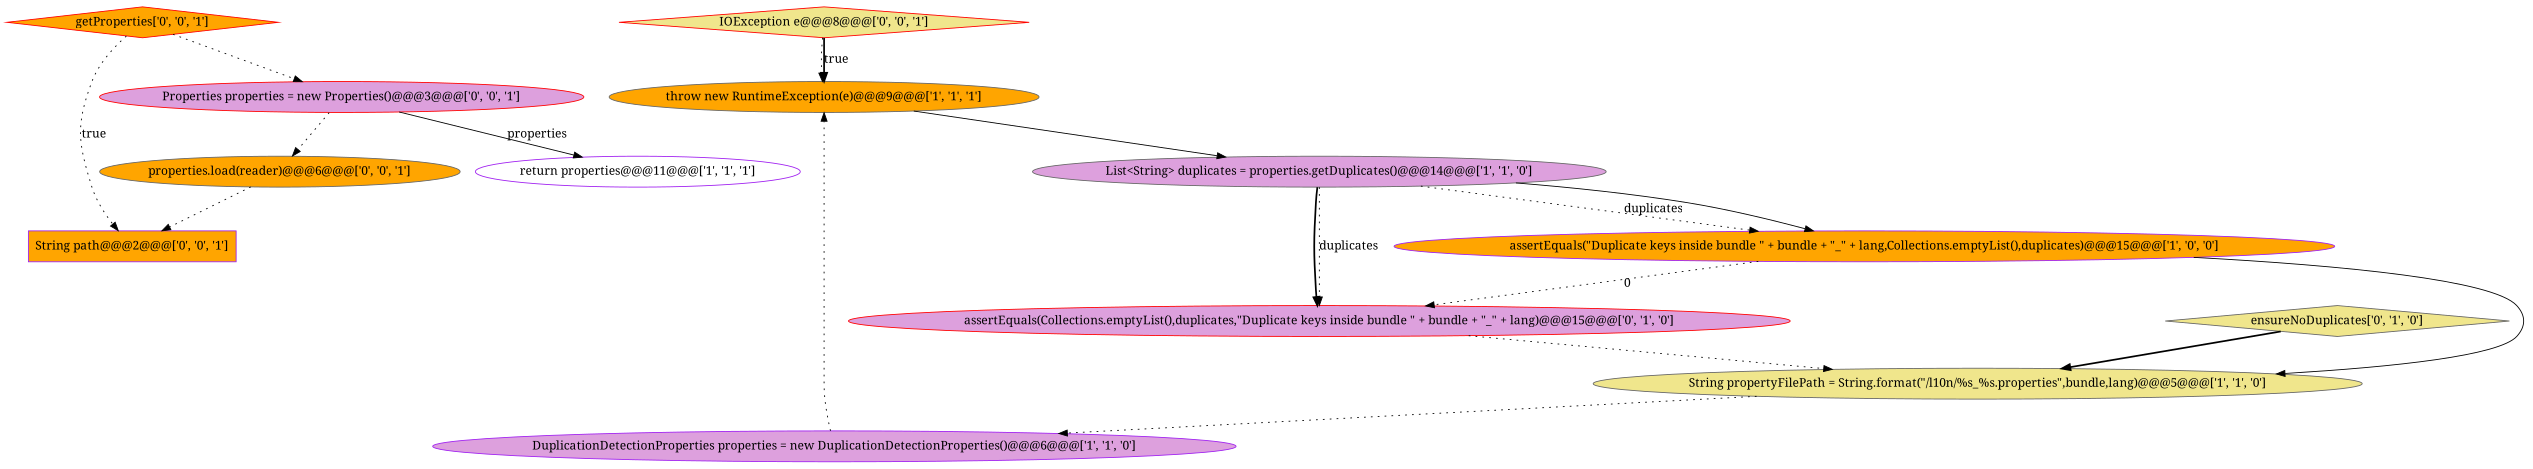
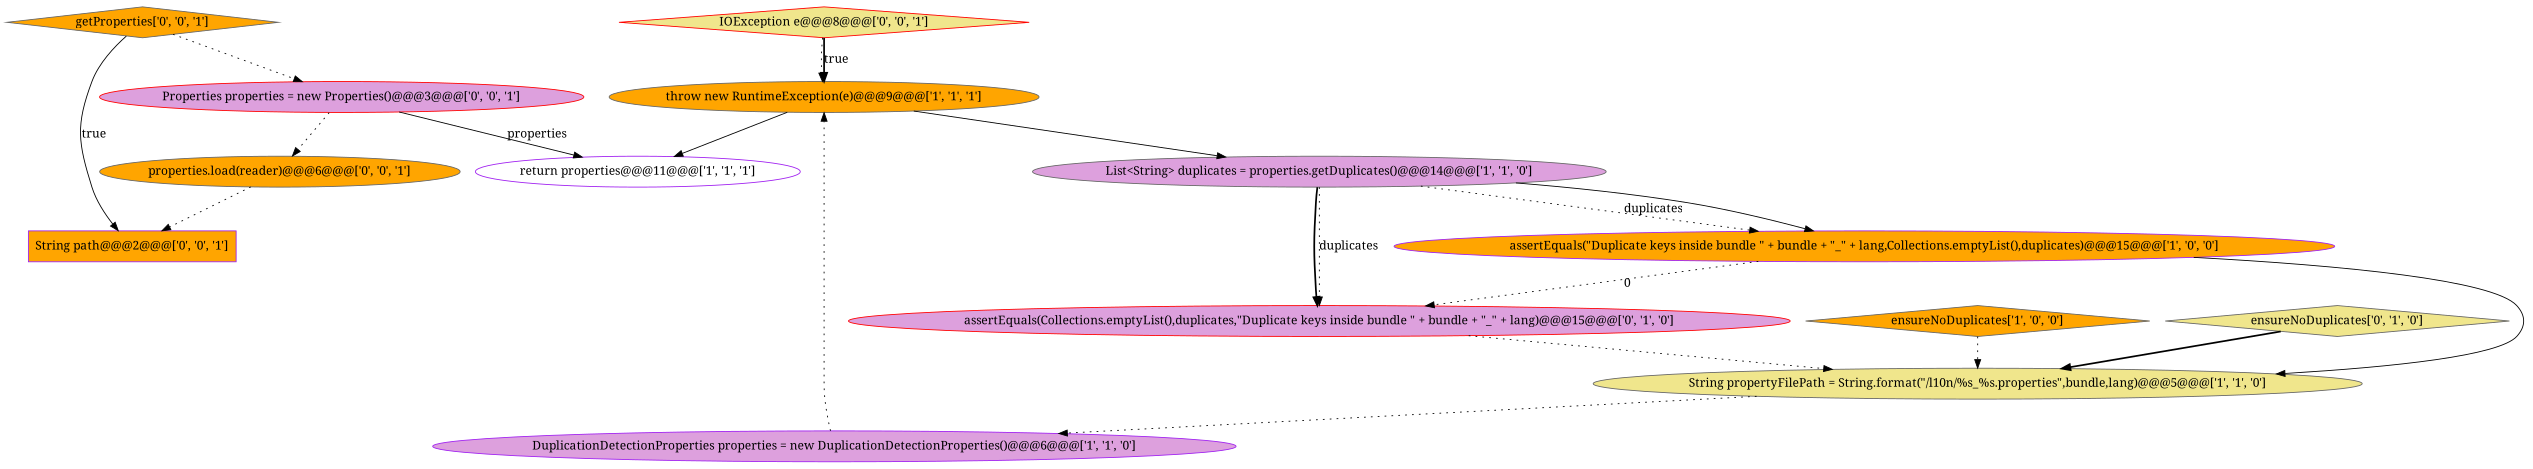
node "getProperties['0', '0', '1']": color red -> gray40
edge "getProperties['0', '0', '1']" -> "String path@@@2@@@['0', '0', '1']": style dotted -> solid
edge "throw new RuntimeException(e)@@@9@@@['1', '1', '1']" -> "return properties@@@11@@@['1', '1', '1']": added
node "ensureNoDuplicates['1', '0', '0']": added
